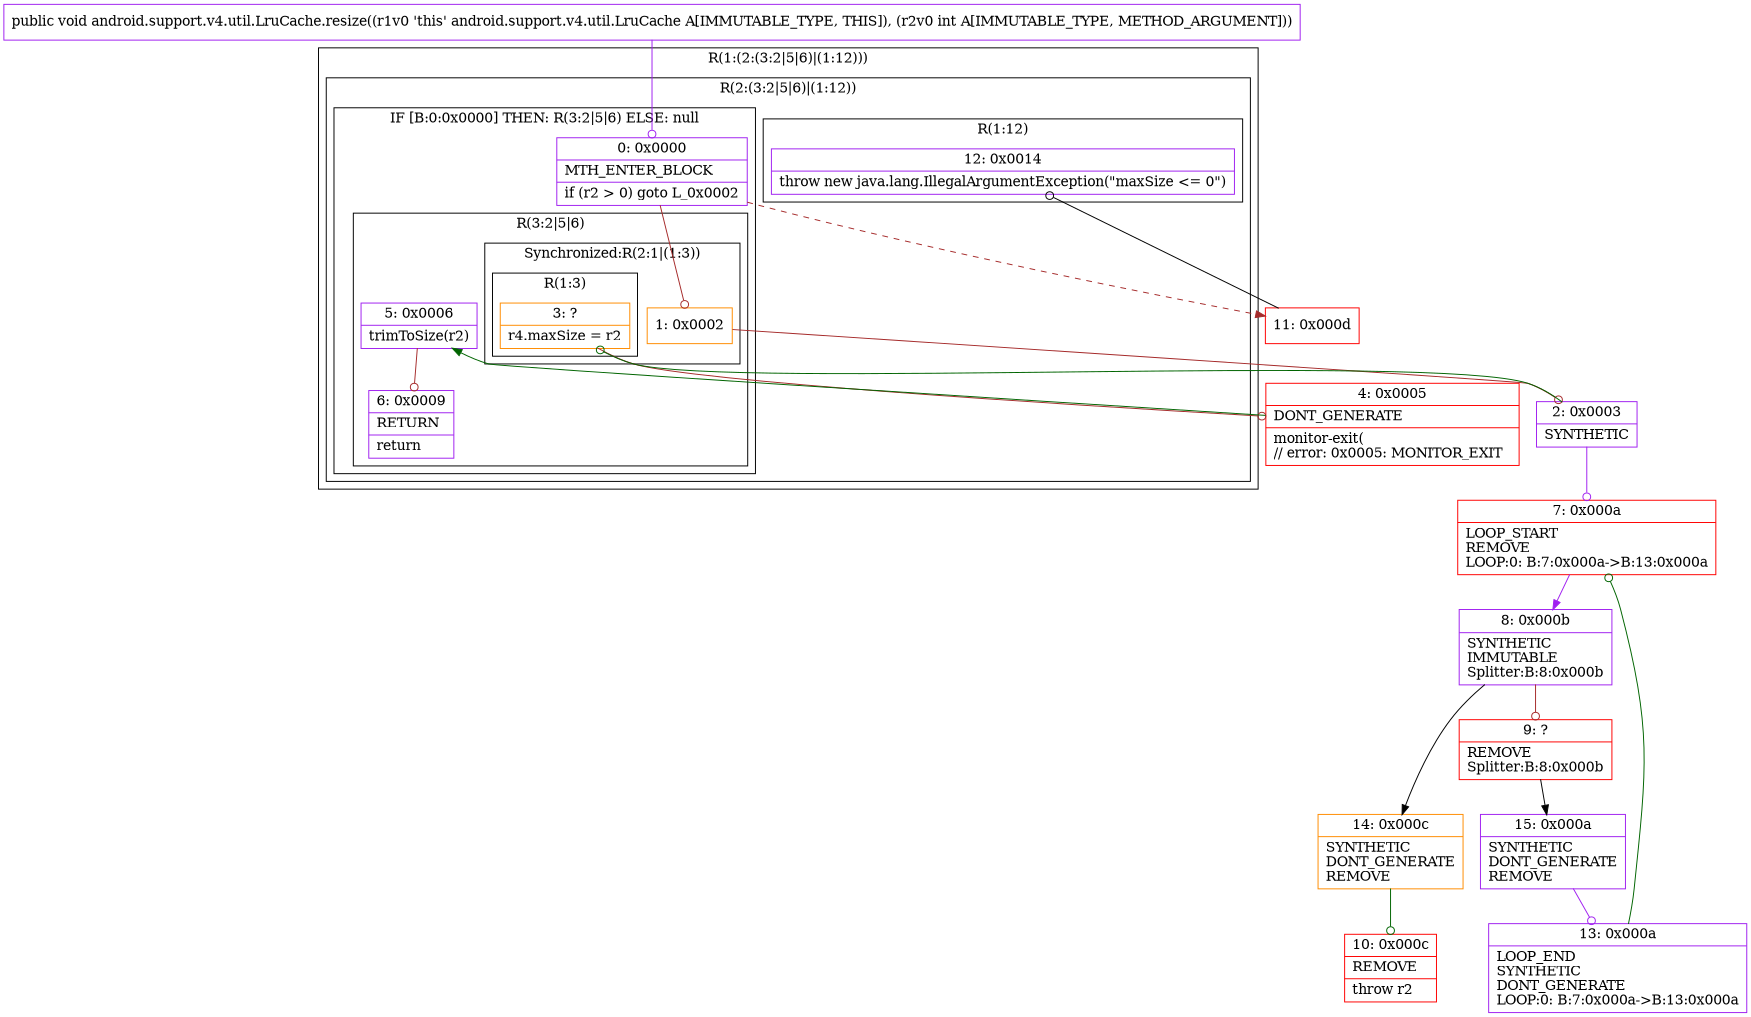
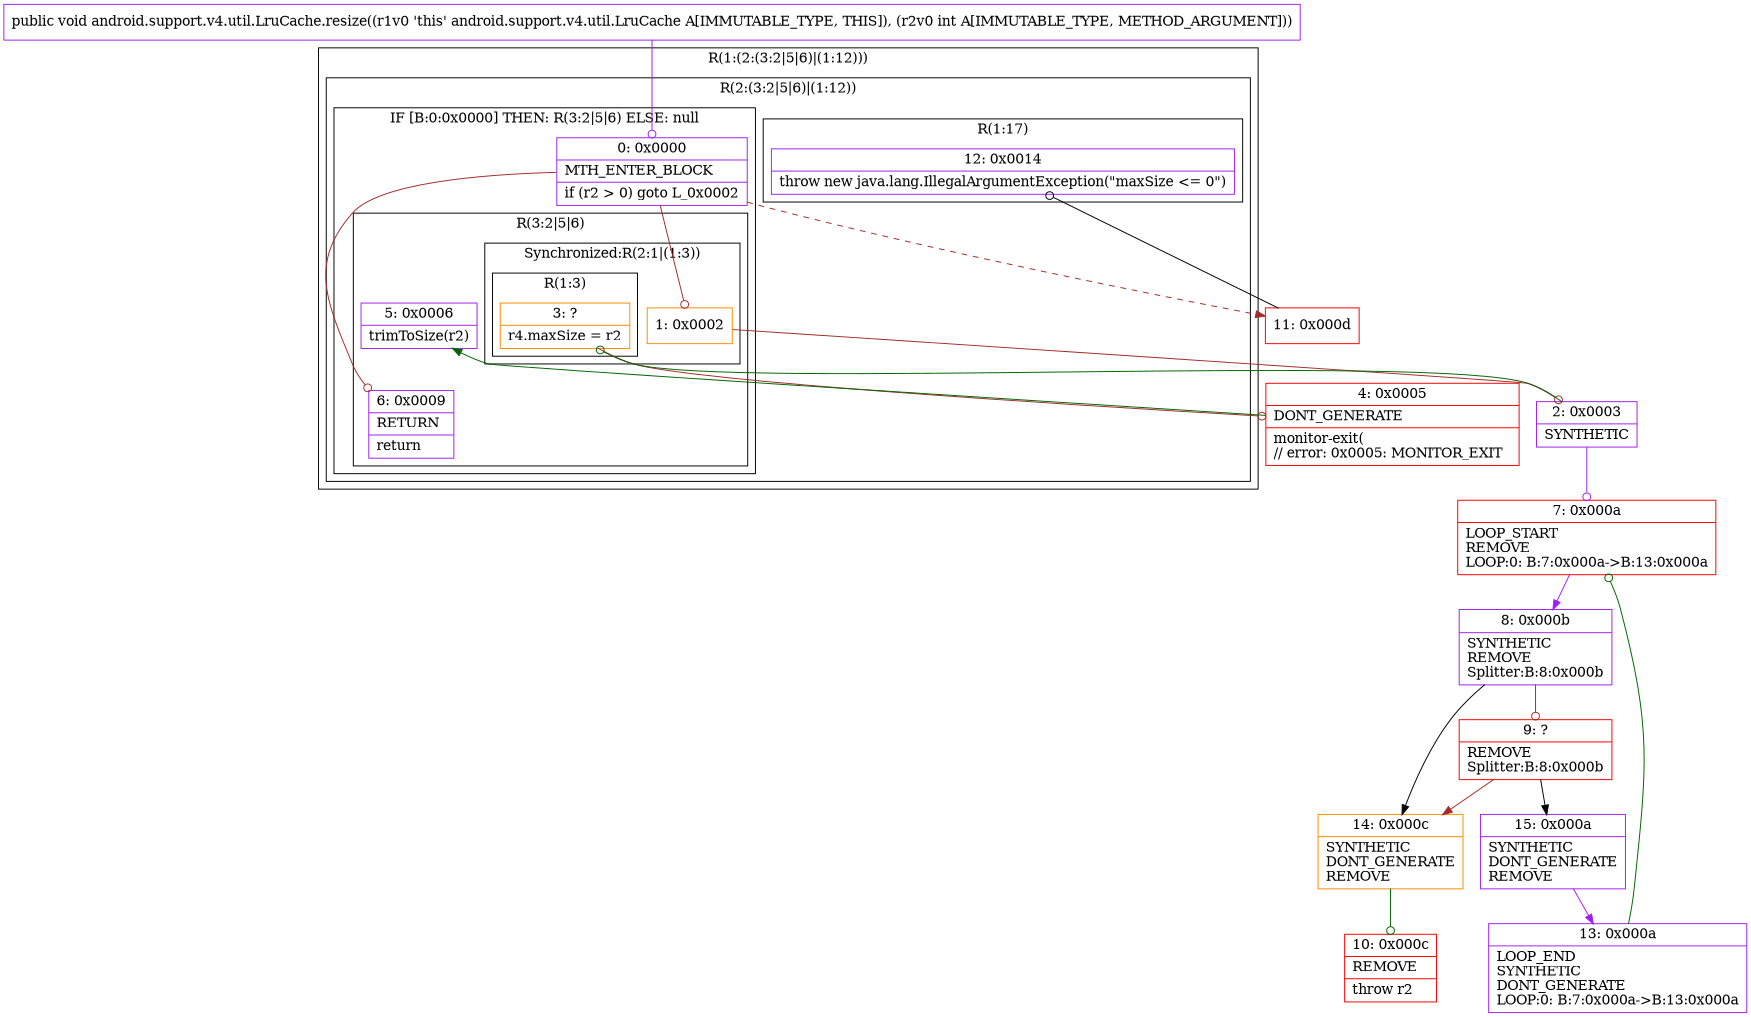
cluster "R(1:12)": label "R(1:12)" -> "R(1:17)"
edge "5: 0x0006" -> "6: 0x0009": now "0: 0x0000" -> "6: 0x0009"
node "8: 0x000b": text "IMMUTABLE" -> "REMOVE"
edge "9: ?" -> "14: 0x000c": added
edge "15: 0x000a" -> "13: 0x000a": arrowhead odot -> normal
